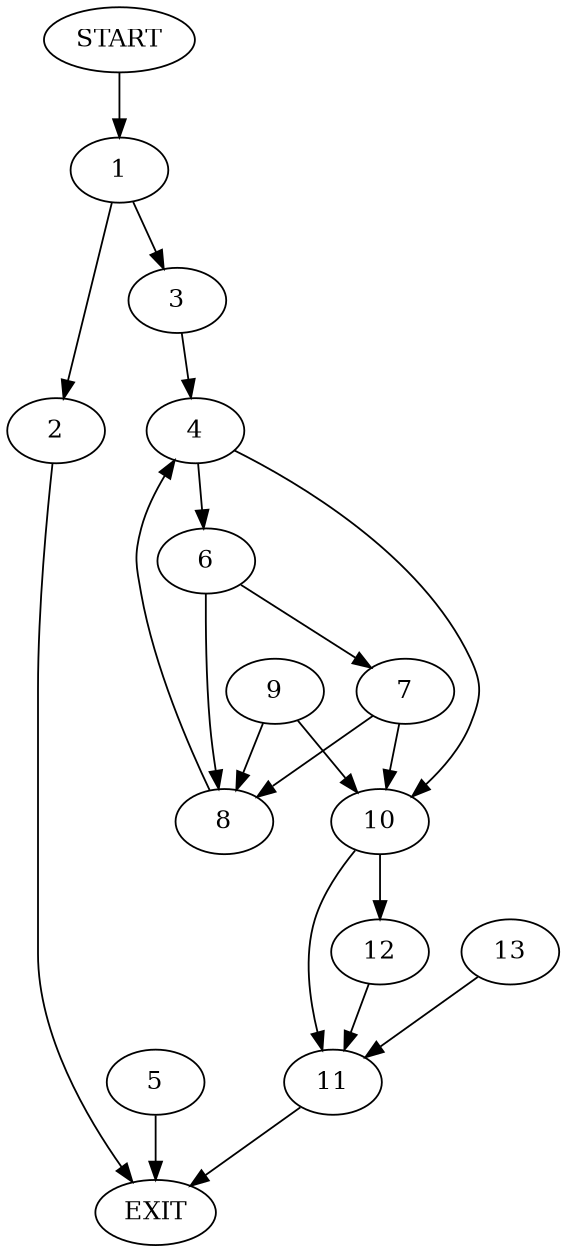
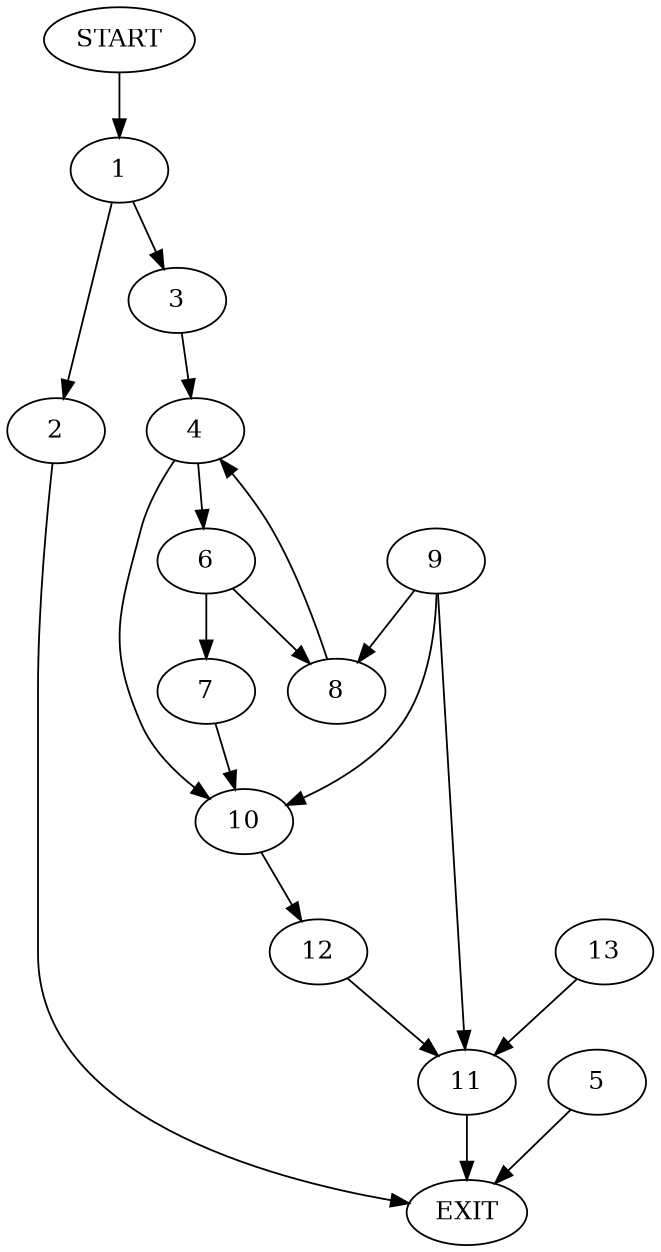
edge "7" -> "8": removed
edge "10" -> "11": now "9" -> "11"
